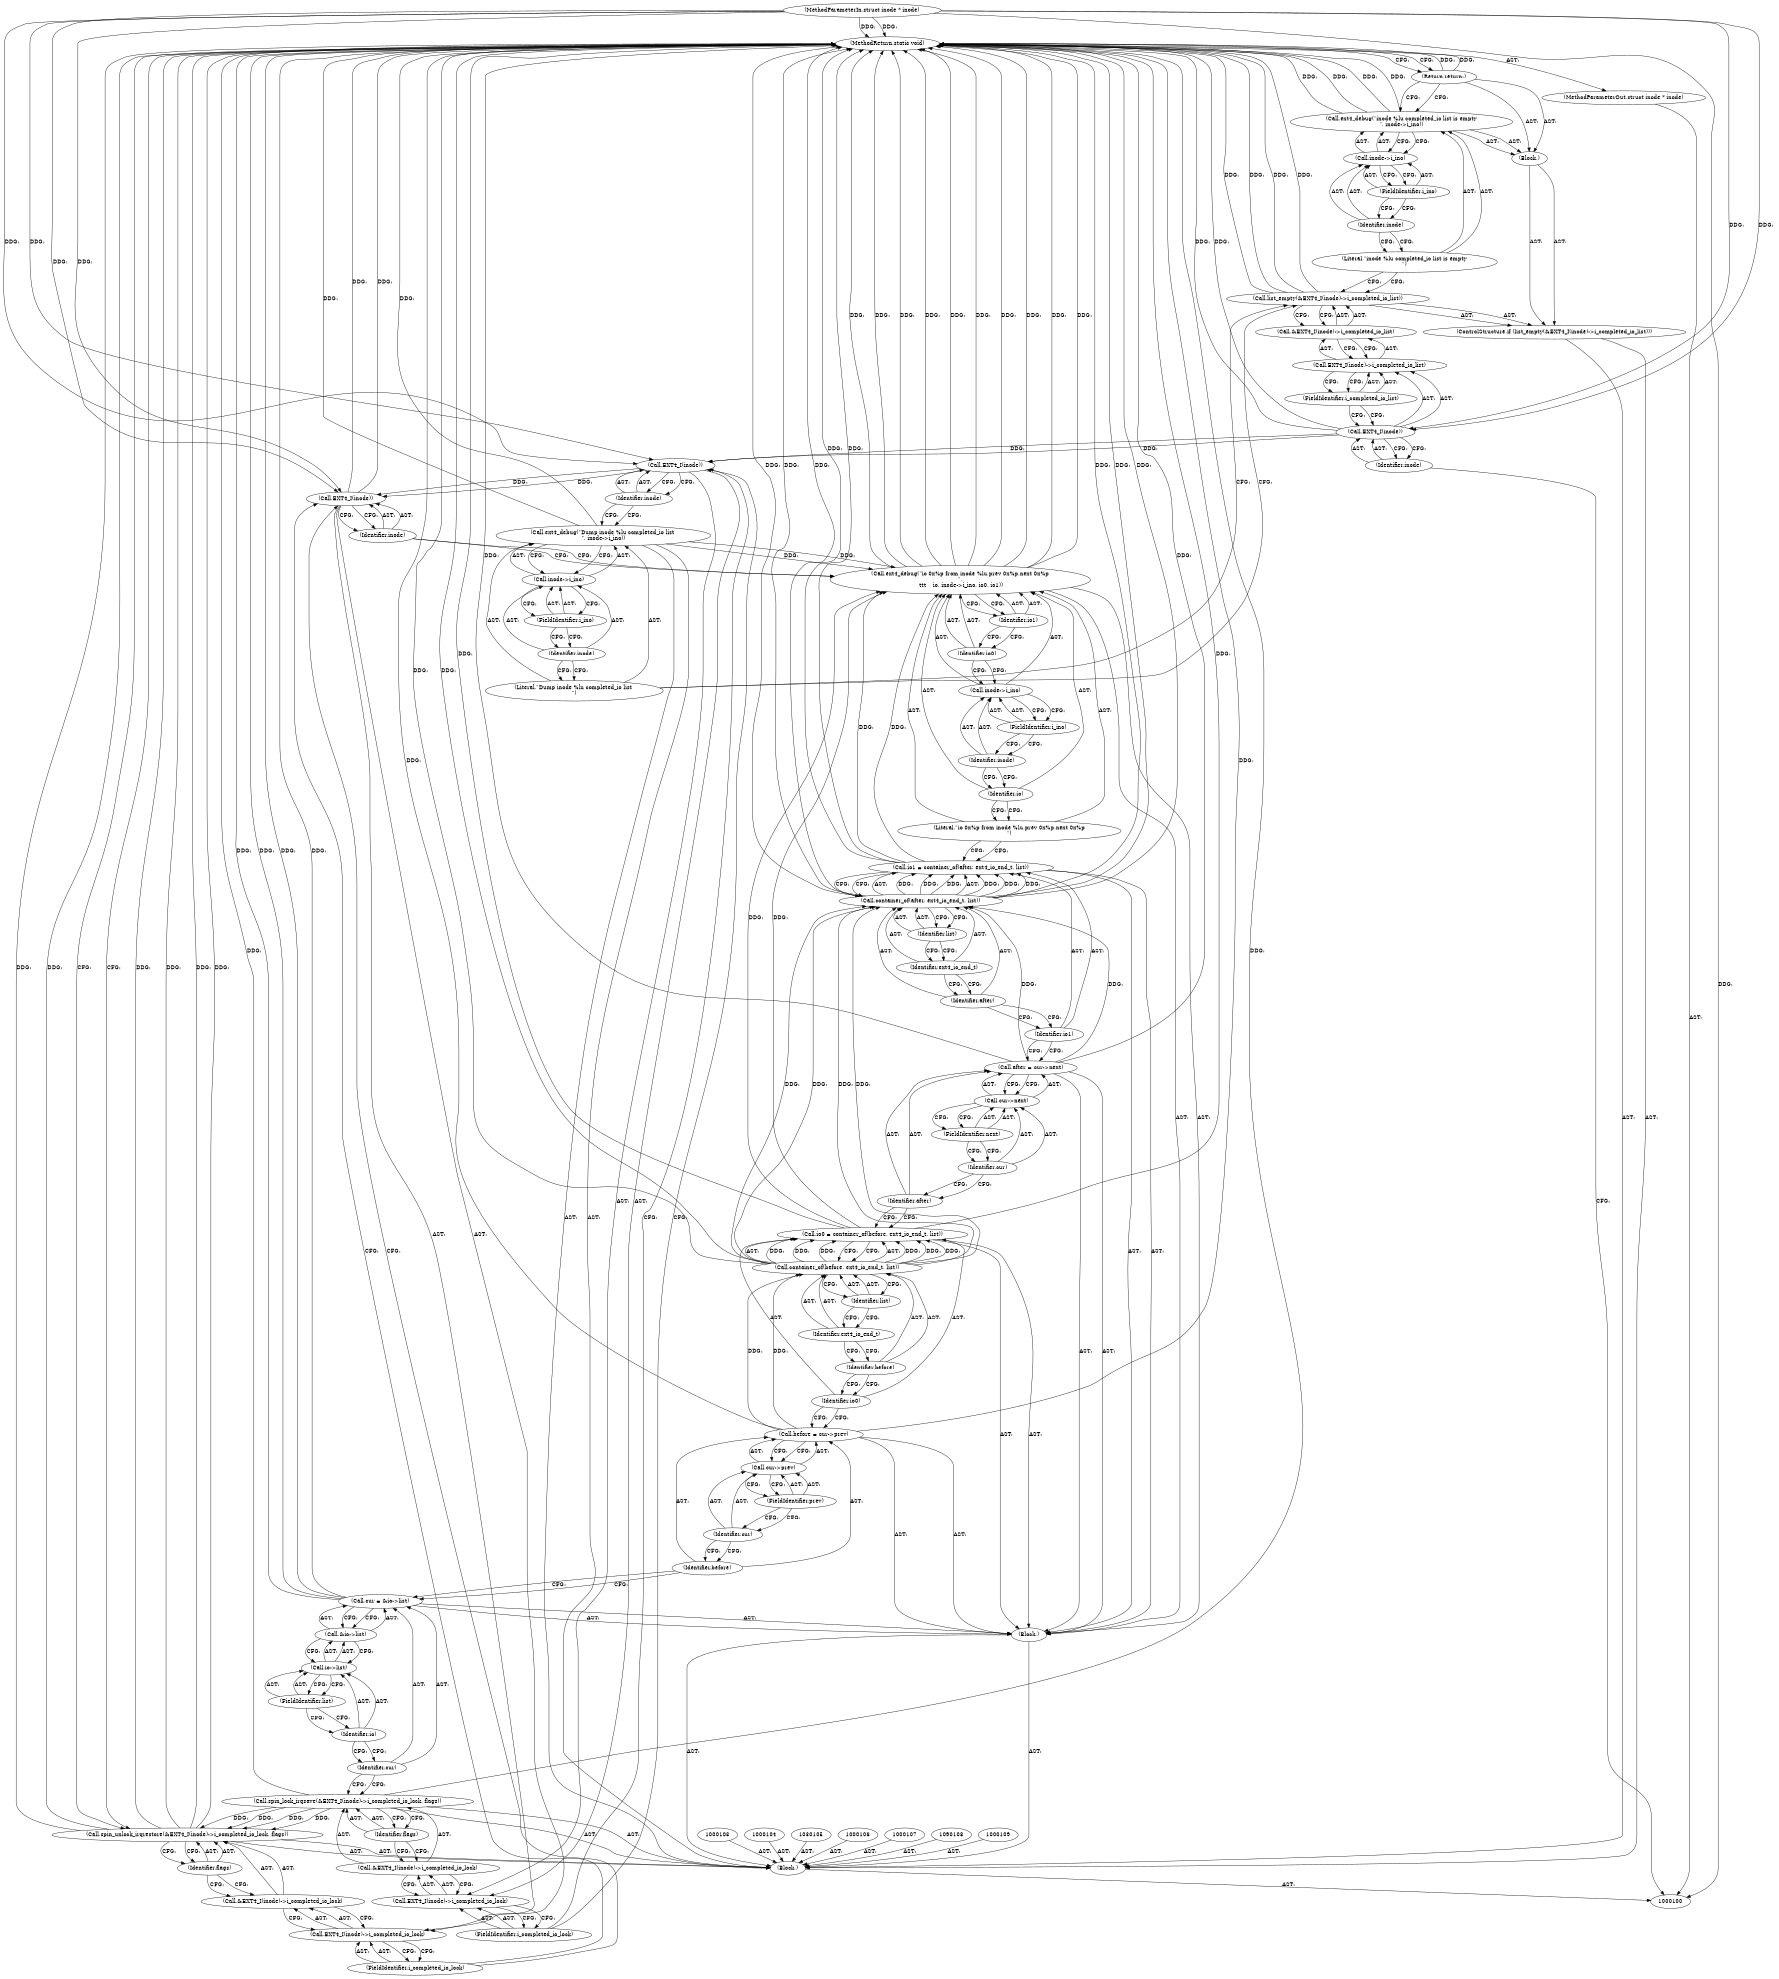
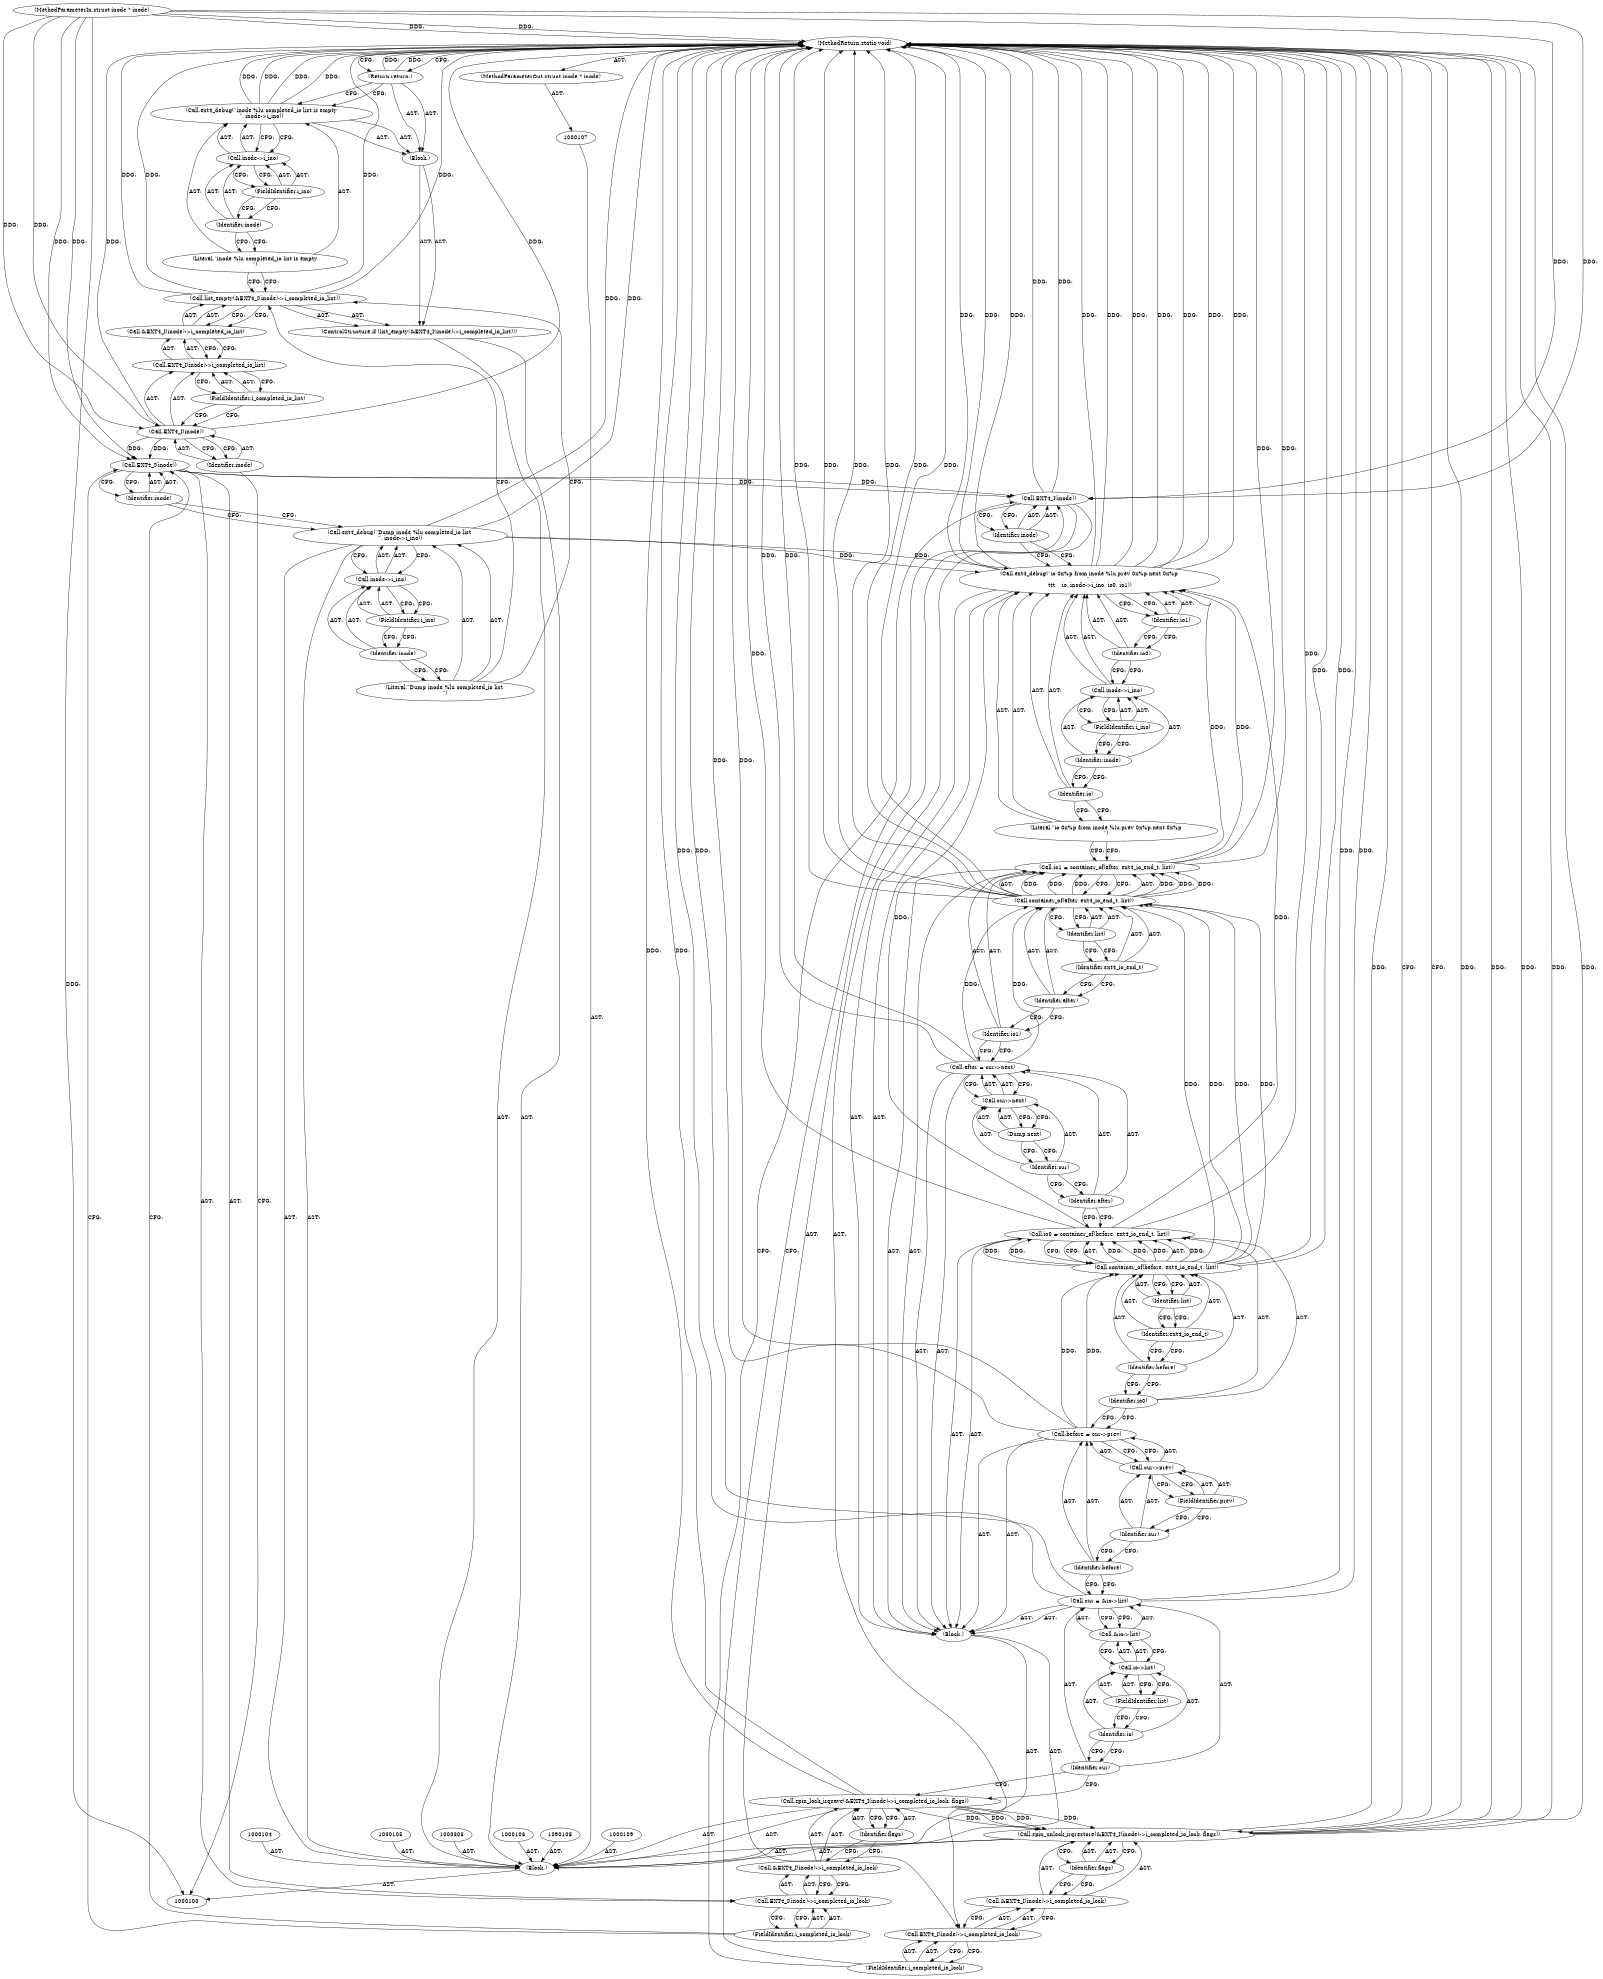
edge "(MethodParameterOut,struct inode * inode)" -> "1000100": now "(MethodParameterOut,struct inode * inode)" -> "1000107"
node "(FieldIdentifier,next)": label "(FieldIdentifier,next)" -> "(Dump,next)"
node "1000103": label "1000103" -> "1000303"
